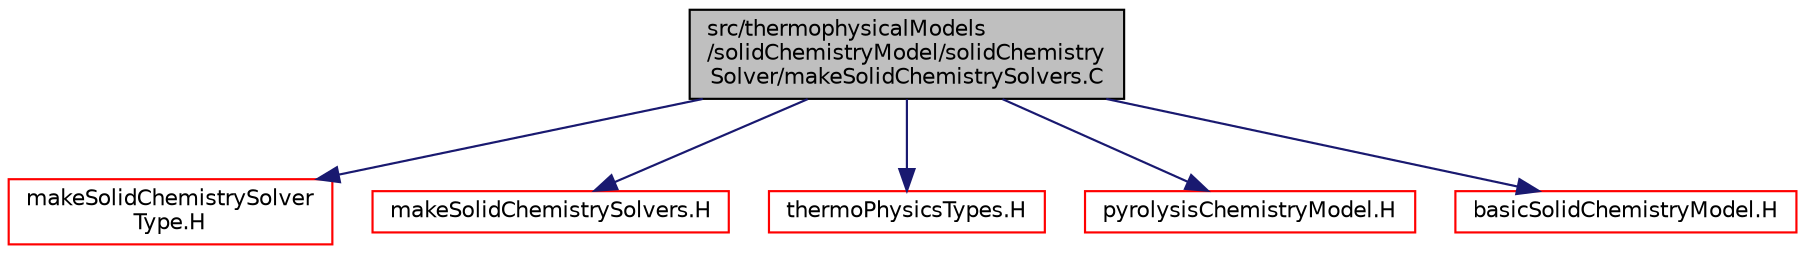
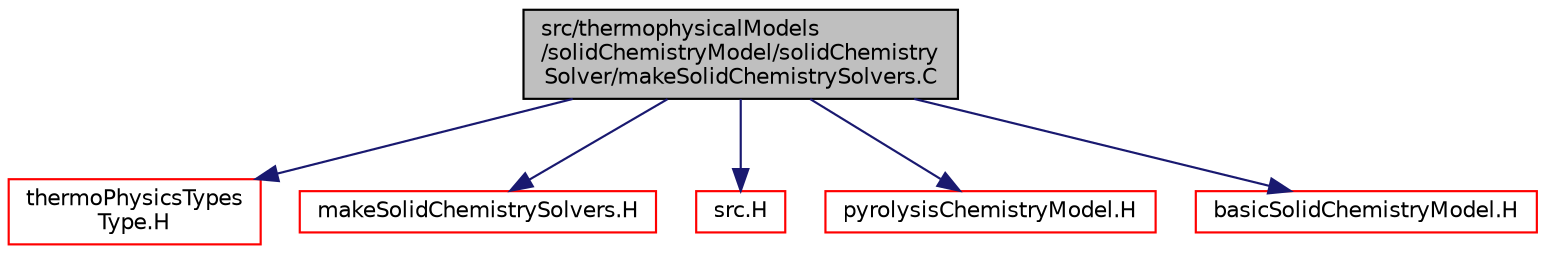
node "makeSolidChemistrySolver Type.H": label "makeSolidChemistrySolver Type.H" -> "thermoPhysicsTypes Type.H"
node "thermoPhysicsTypes.H": label "thermoPhysicsTypes.H" -> "src.H"
